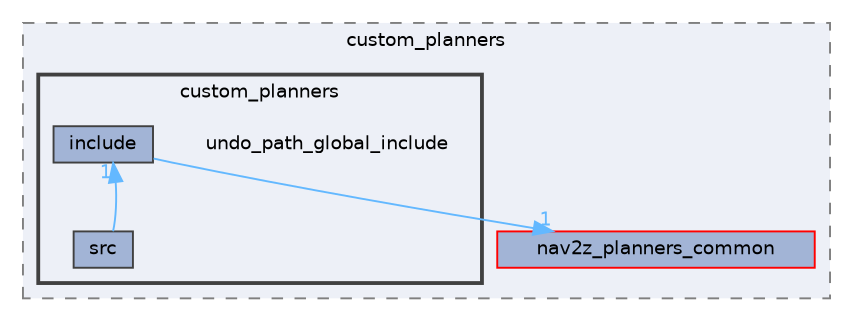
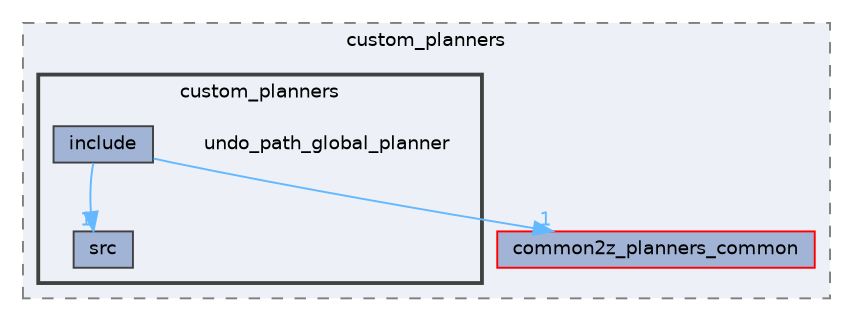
node "undo_path_global_include": label "undo_path_global_include" -> "undo_path_global_planner"
edge "src" -> "include": reversed
node "nav2z_planners_common": label "nav2z_planners_common" -> "common2z_planners_common"
